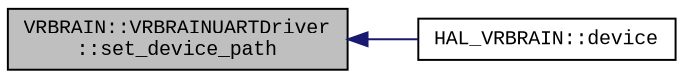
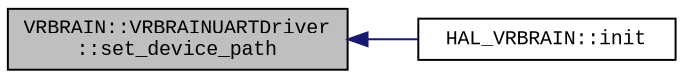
node "HAL_VRBRAIN::device": label "HAL_VRBRAIN::device" -> "HAL_VRBRAIN::init"
